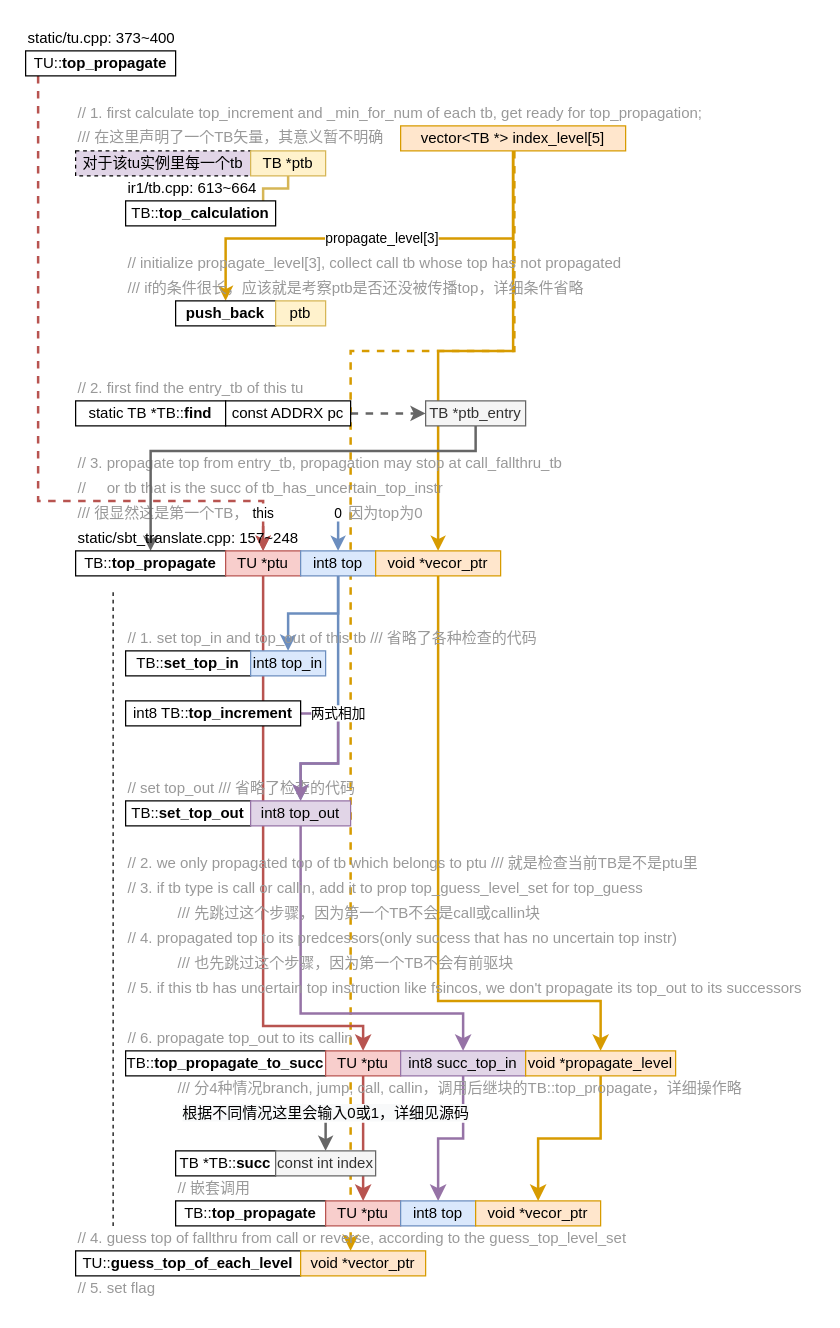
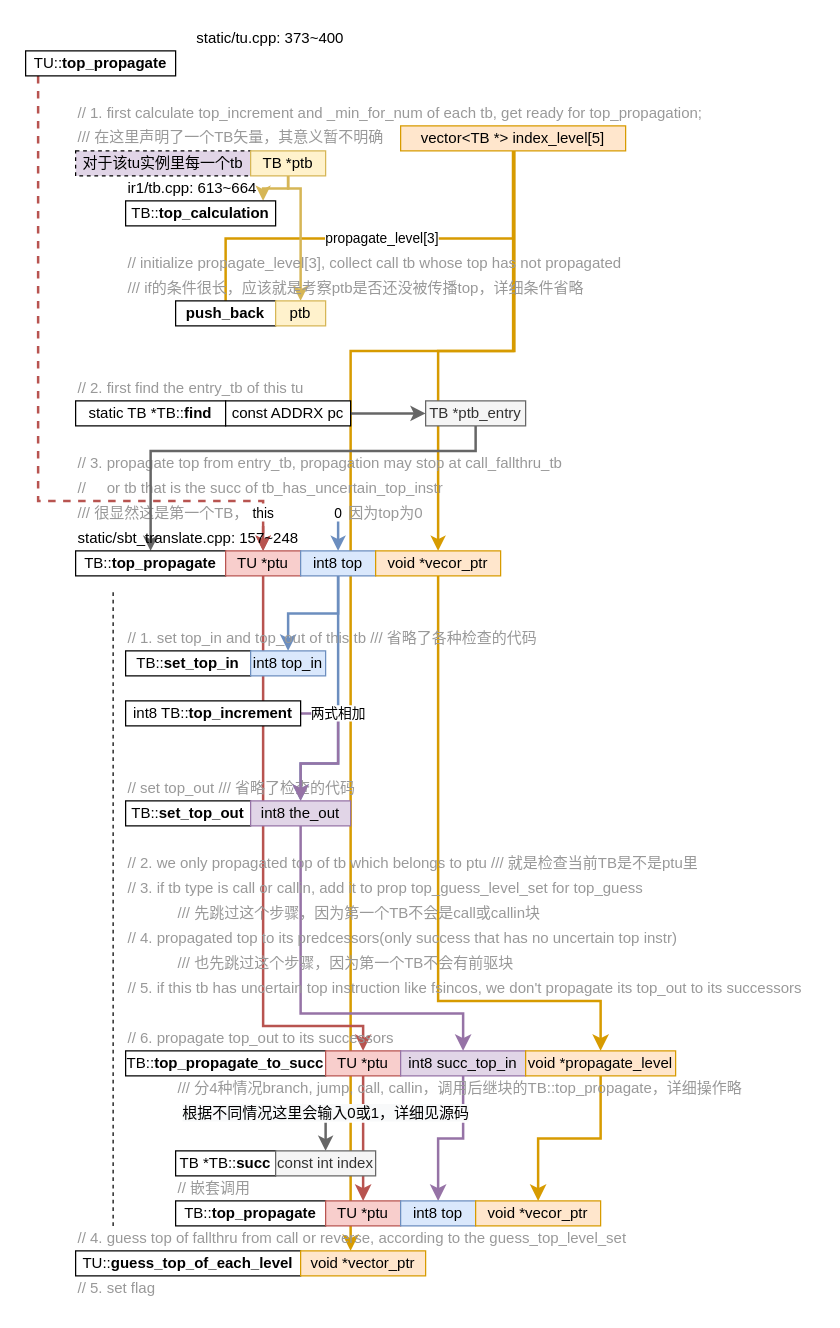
node "static/tu.cpp: 373~400": moved (107, 38) -> (276, 38)
edge "TB *ptb" -- "TB::top_calculation": arrowhead none -> classic
edge "TB *ptb" -> "ptb": added
edge "vector<TB *> index_level[5]" -> "push_back": arrowhead classic -> none
edge "const ADDRX pc" -> "TB *ptb_entry": style dashed -> solid
node "int8 top_out": label "int8 top_out" -> "int8 the_out"
edge "vector<TB *> index_level[5]" -> "void *vector_ptr": style dashed -> solid
node "// 6. propagate top_out to its callin": label "// 6. propagate top_out to its callin" -> "// 6. propagate top_out to its successors"
